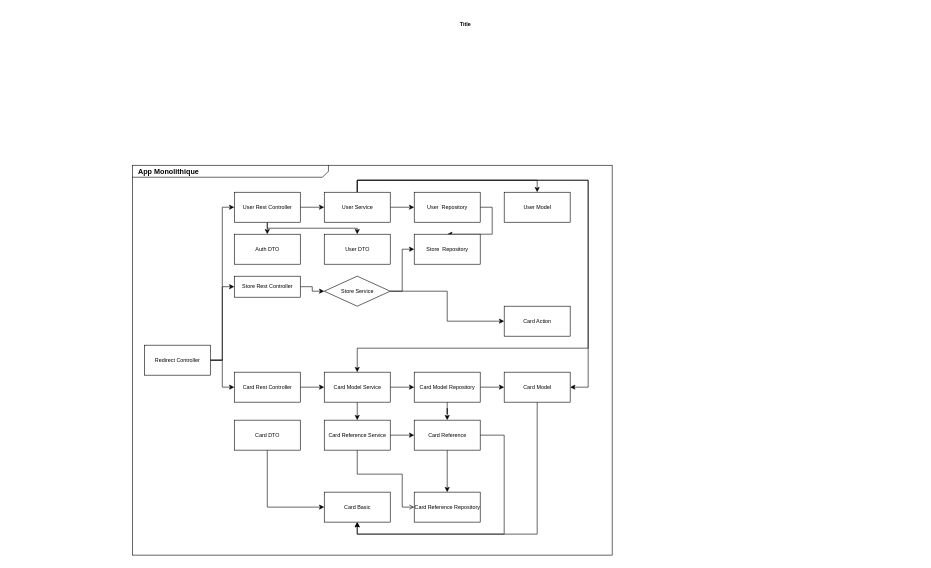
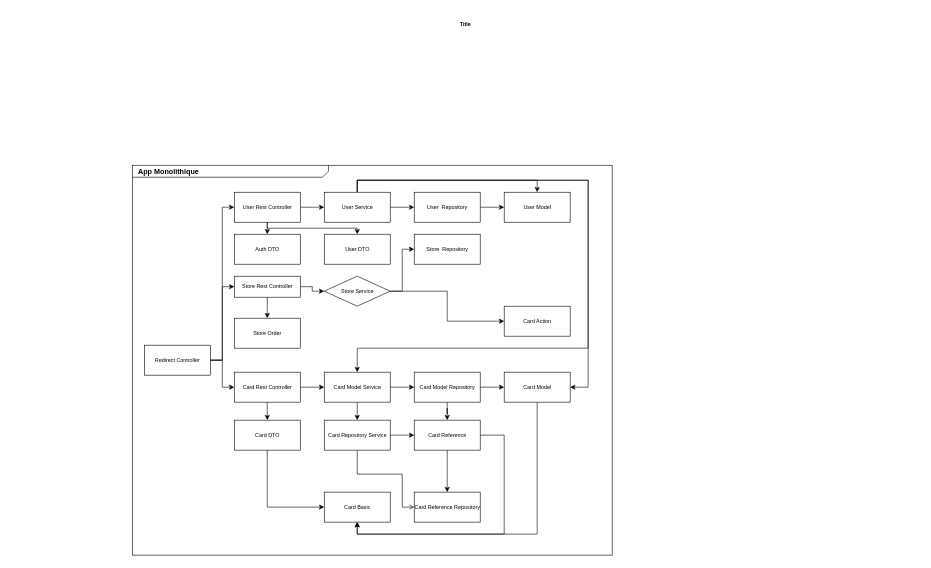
edge "User Repository" -> "Store Repository": now "User Repository" -> "User Model"
edge "Store Rest Controller" -> "Store Order": added
node "Store Order": added
edge "Card Rest Controller" -> "Card DTO": added
node "Card Reference Service": label "Card Reference Service" -> "Card Repository Service"
